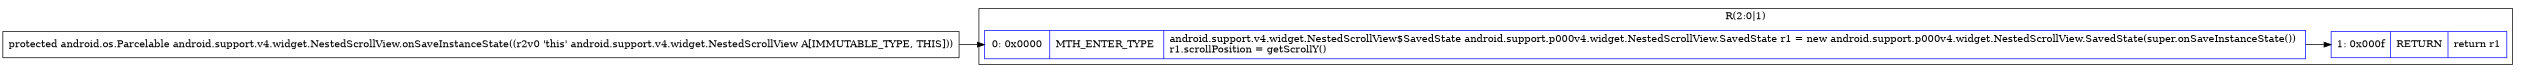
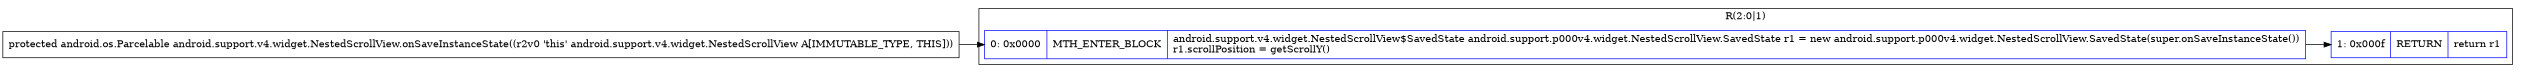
node "0: 0x0000": text "MTH_ENTER_TYPE" -> "MTH_ENTER_BLOCK"
